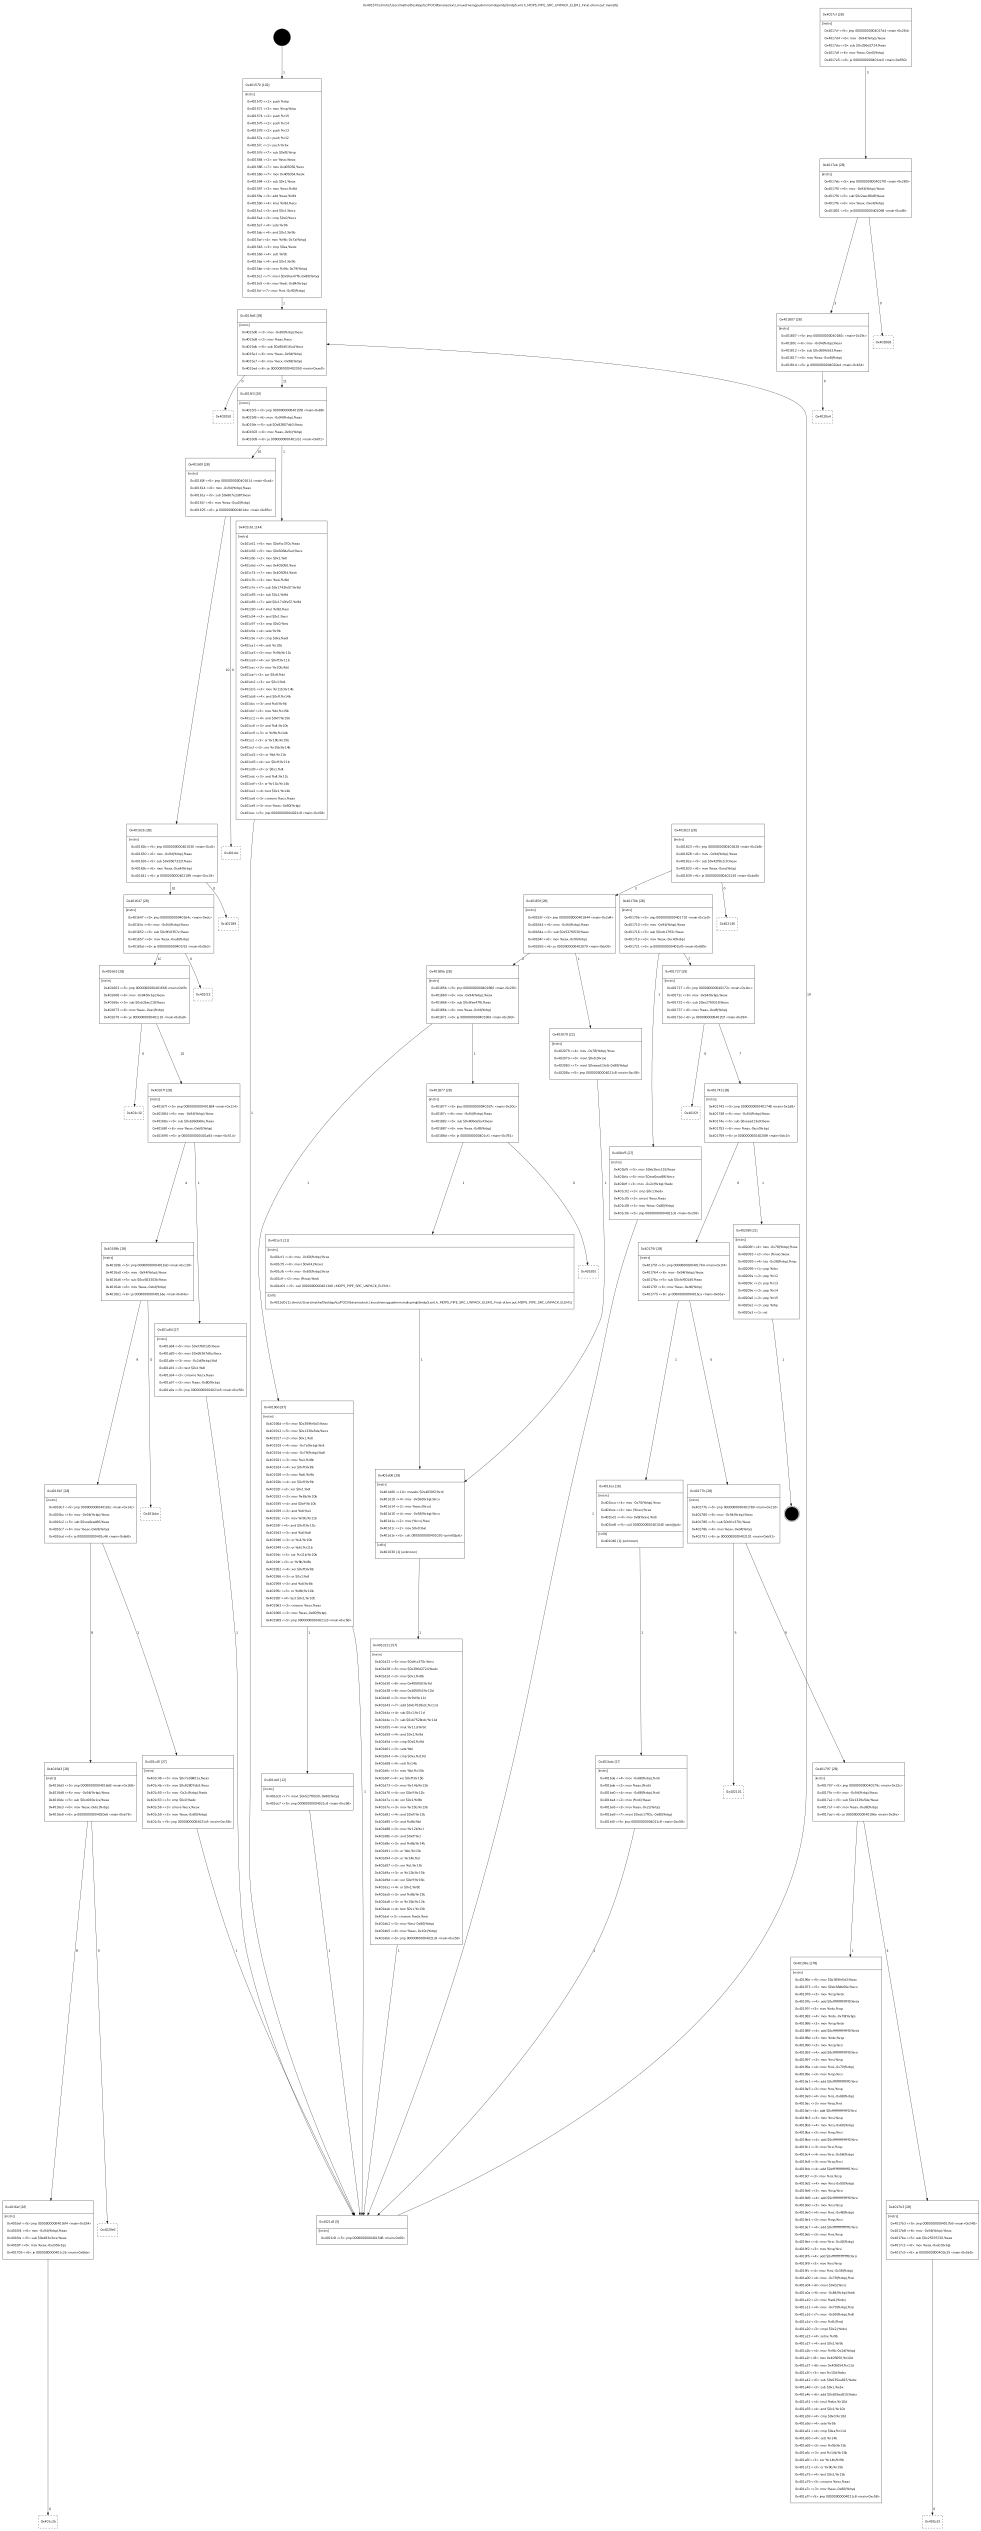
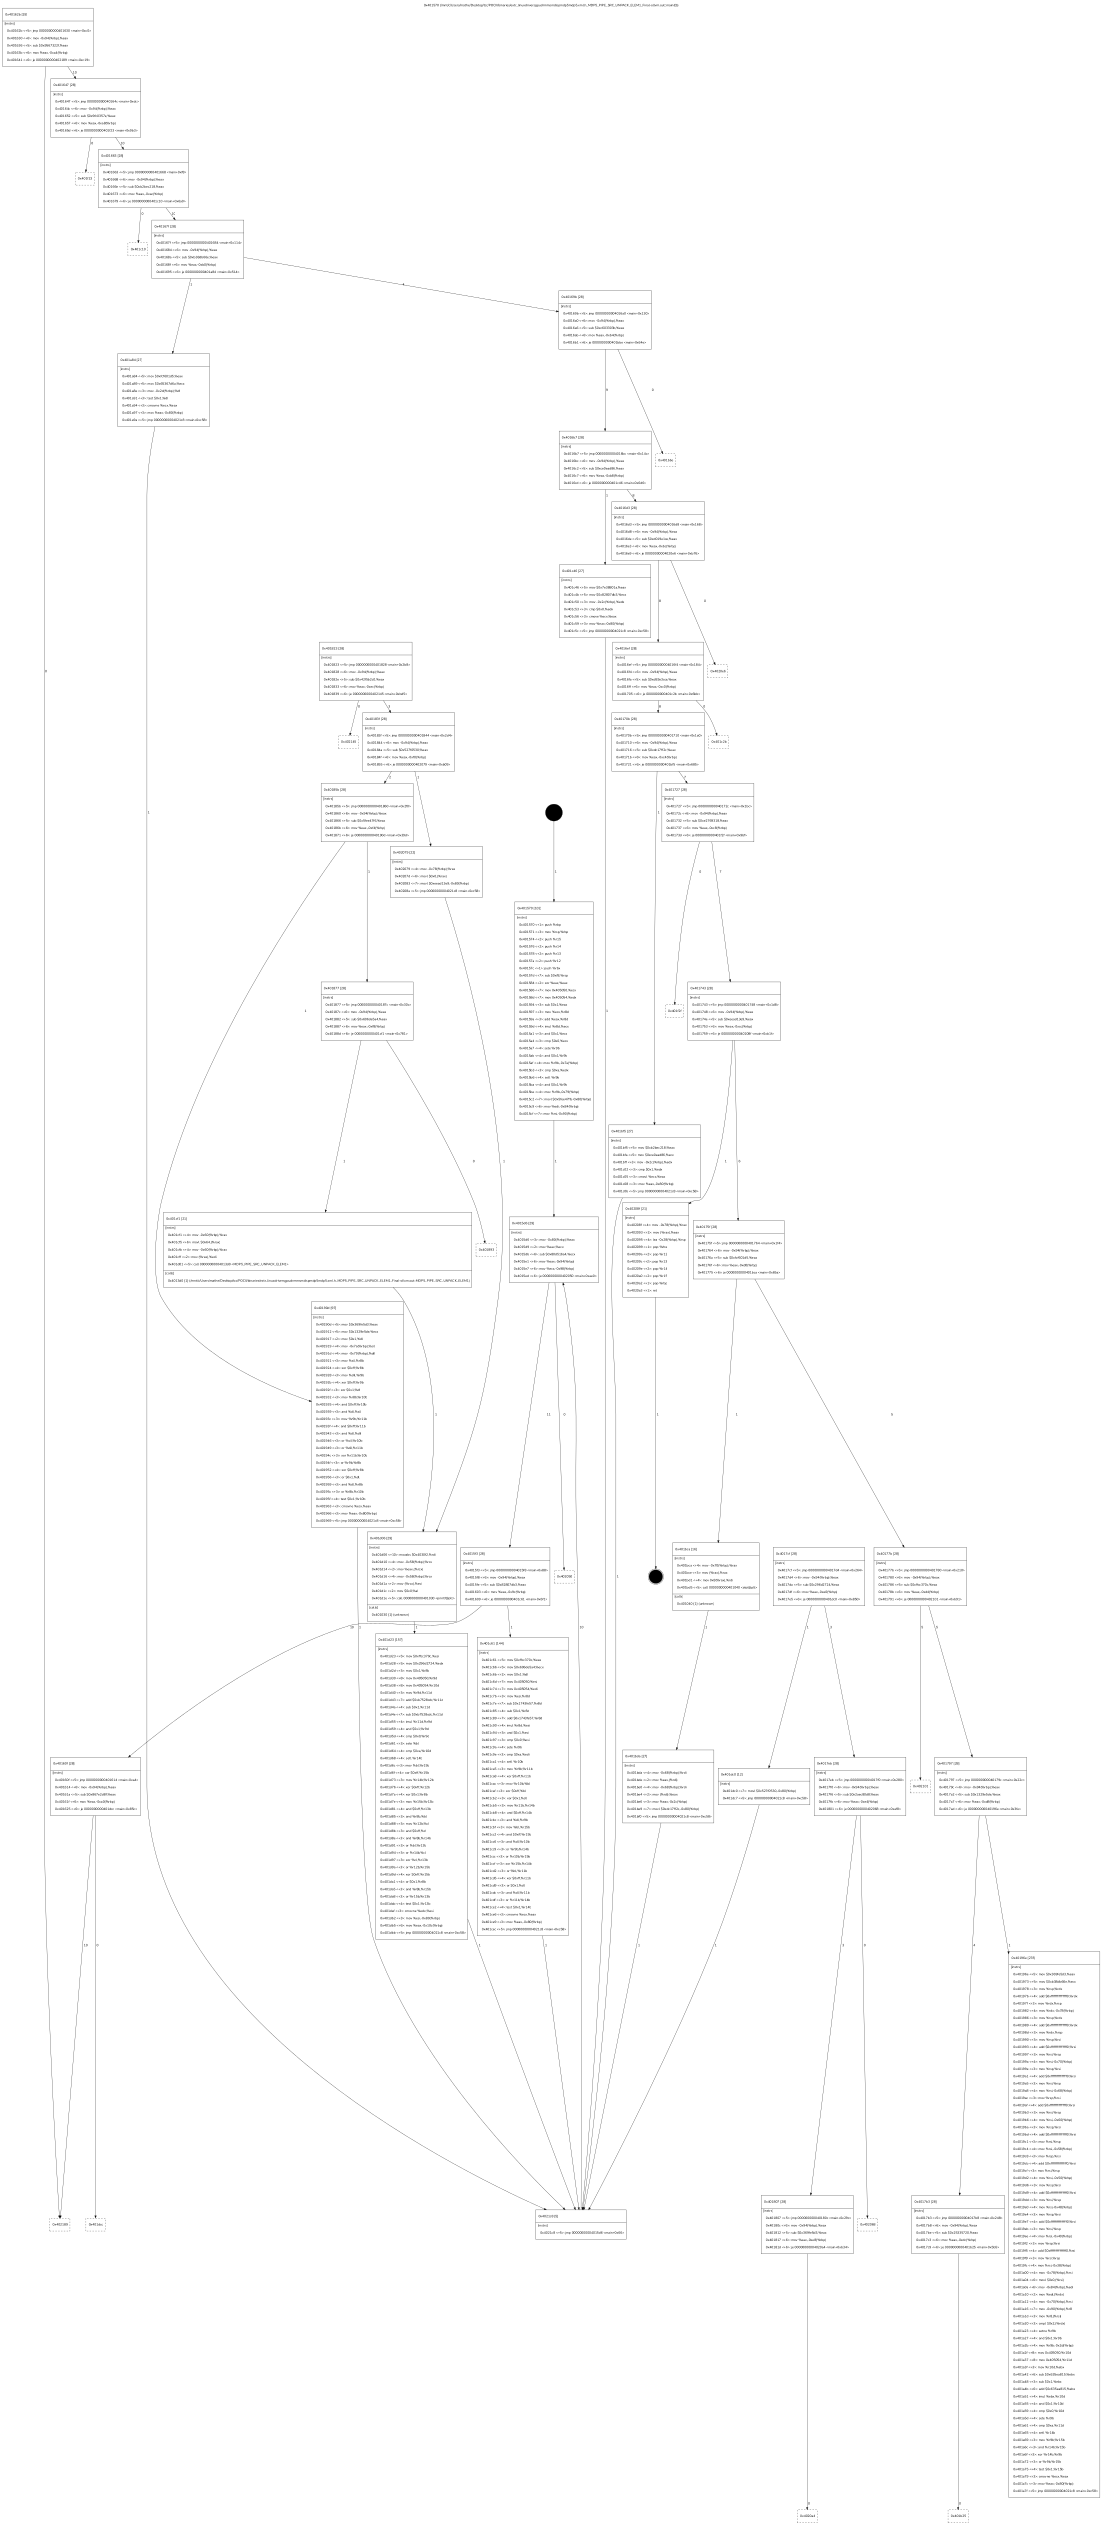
edge "0x40160f [28]" -> "0x40162b [28]": now "0x40160f [28]" -> "0x402189"
edge "0x4016ef [28]" -> "0x40170b [28]": added, label "8"
edge "0x40190d [97]" -> "0x401dc0 [12]": now "0x4017cf [28]" -> "0x401dc0 [12]"
